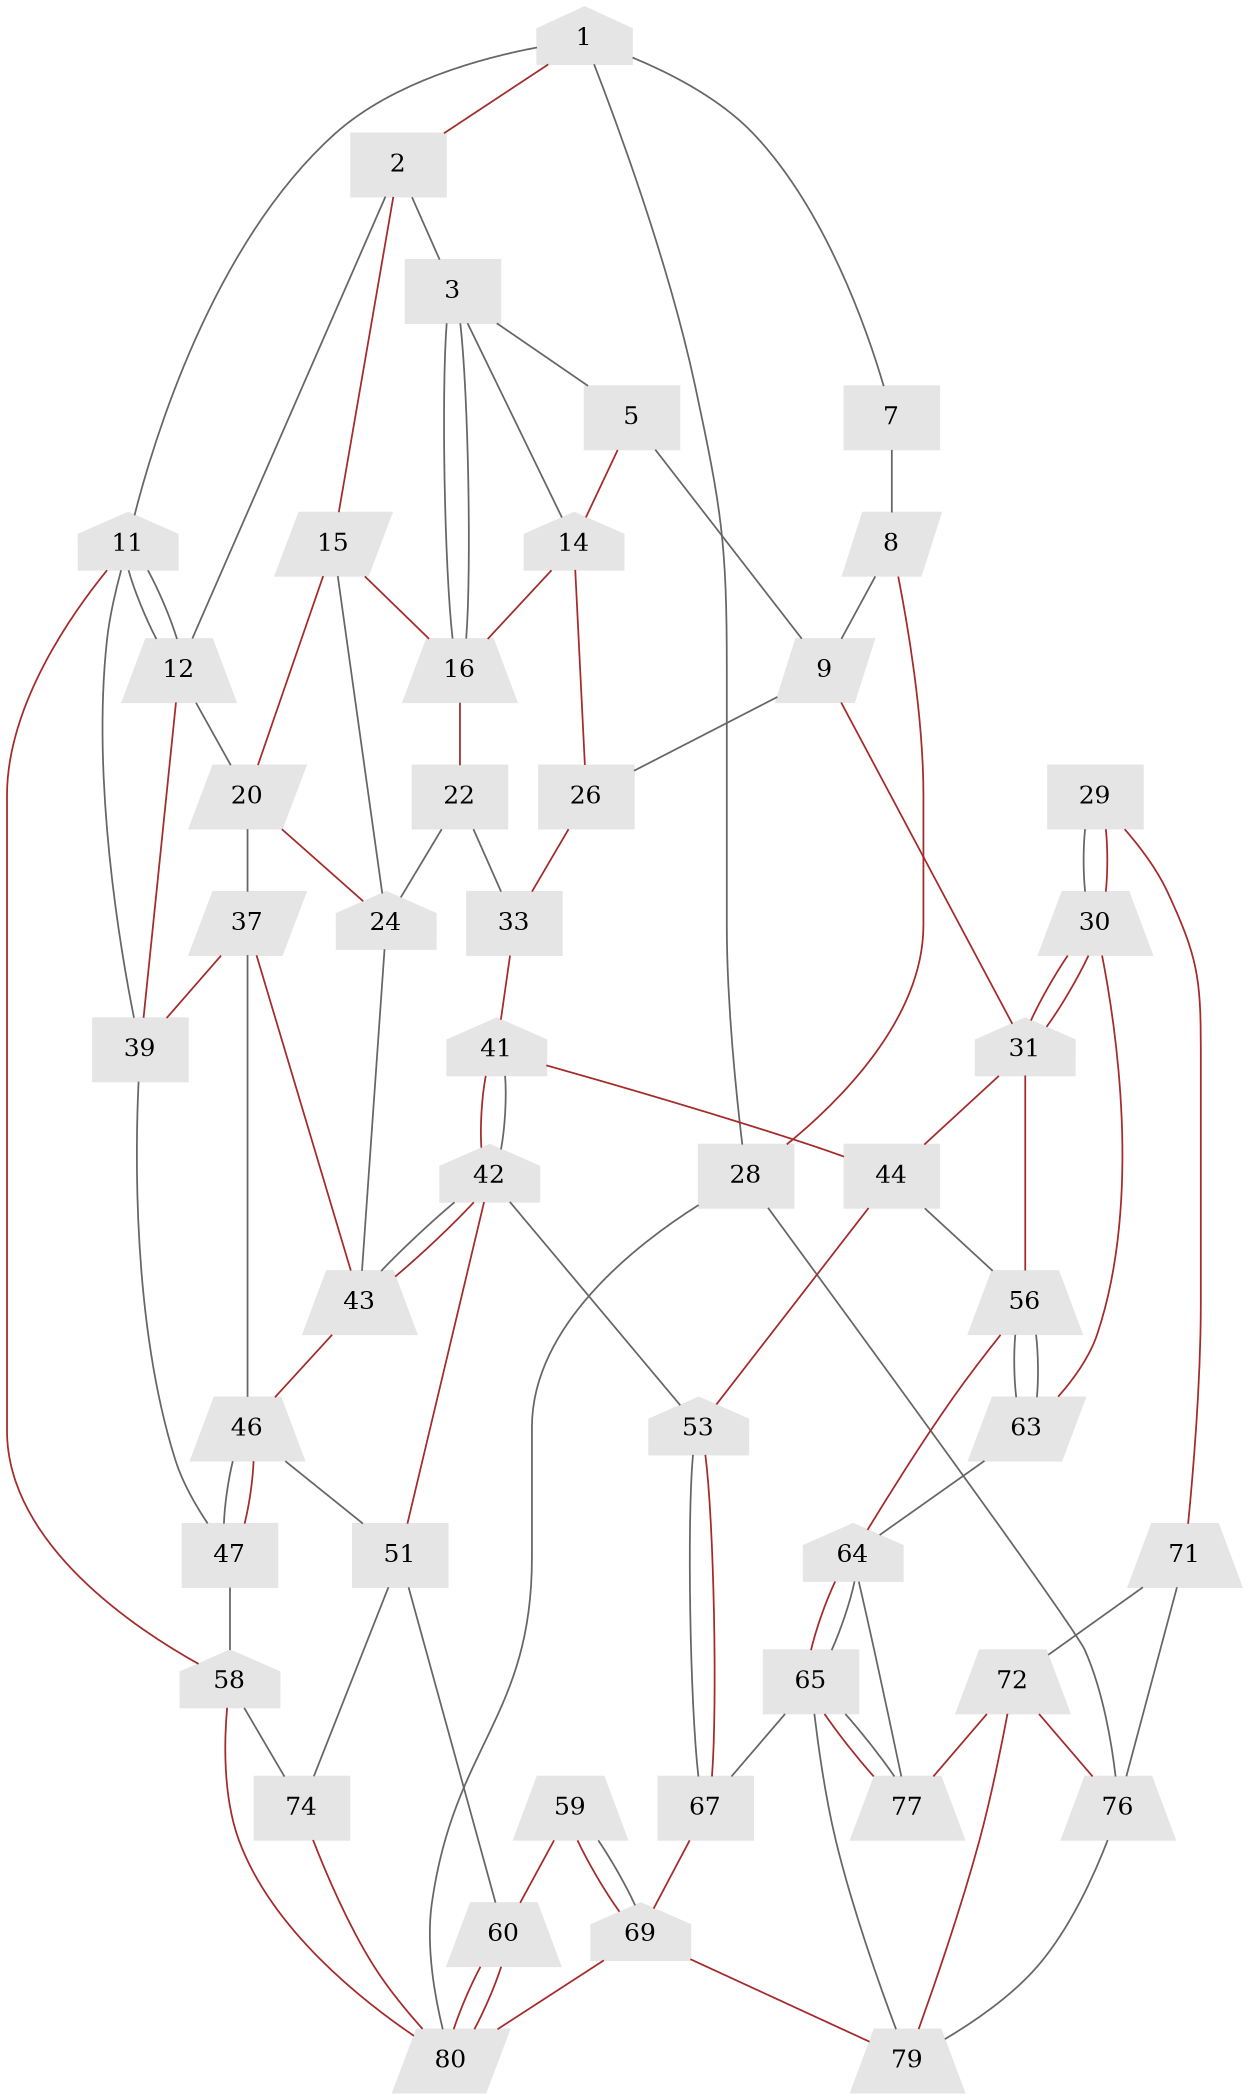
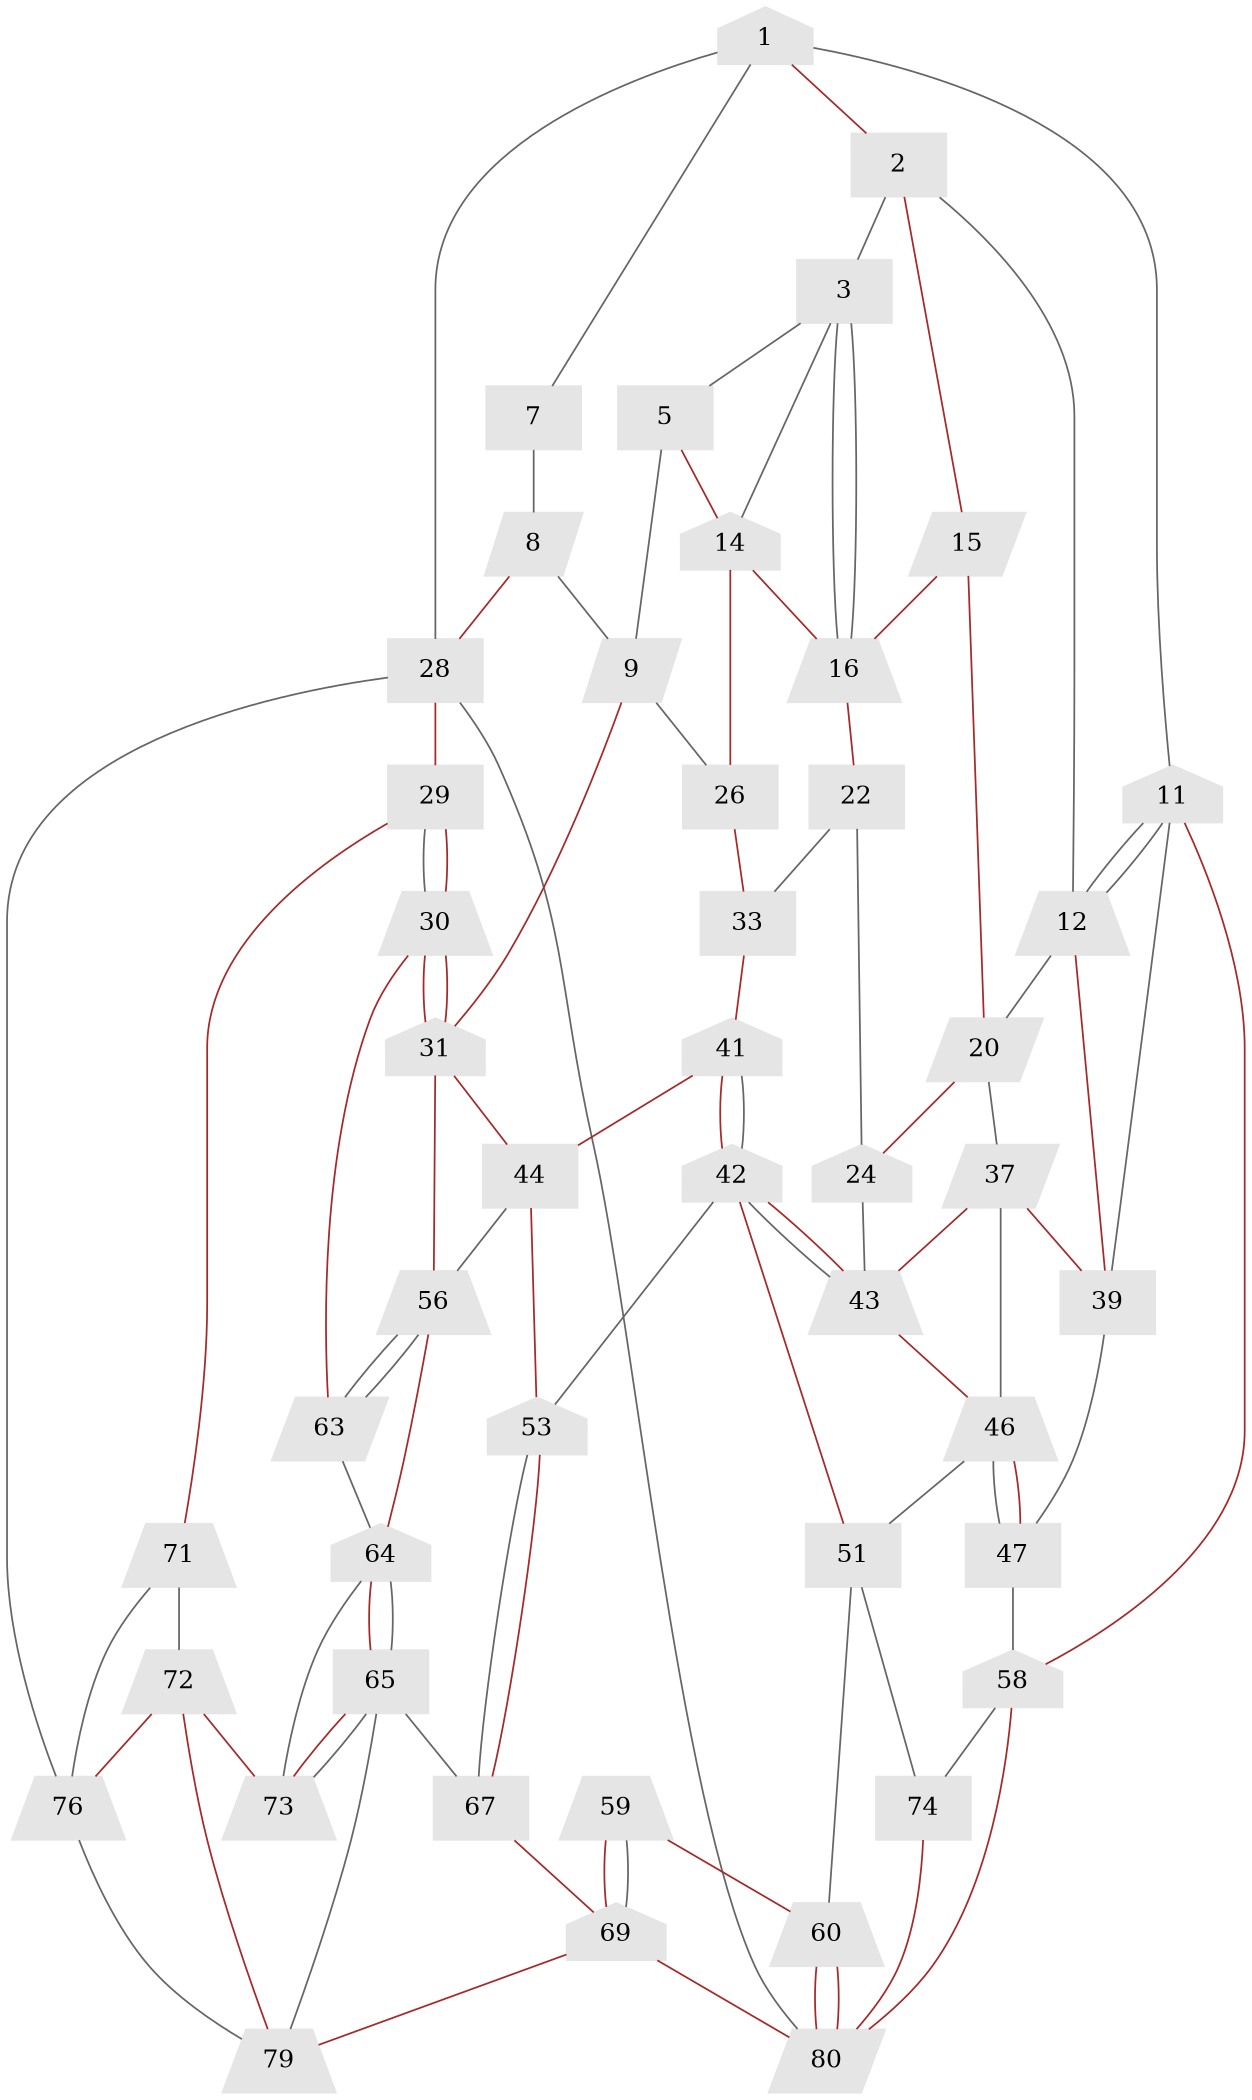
edge "28" -- "29": added
edge "15" -- "24": removed
node "77": label "77" -> "73"
